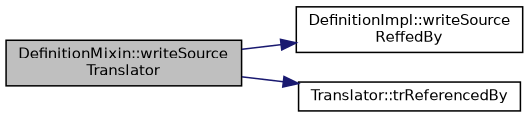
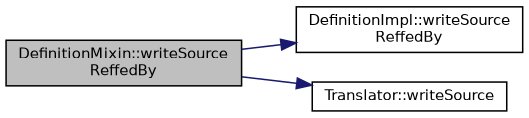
node "DefinitionMixin::writeSource Translator": label "DefinitionMixin::writeSource Translator" -> "DefinitionMixin::writeSource ReffedBy"
node "Translator::trReferencedBy": label "Translator::trReferencedBy" -> "Translator::writeSource"
